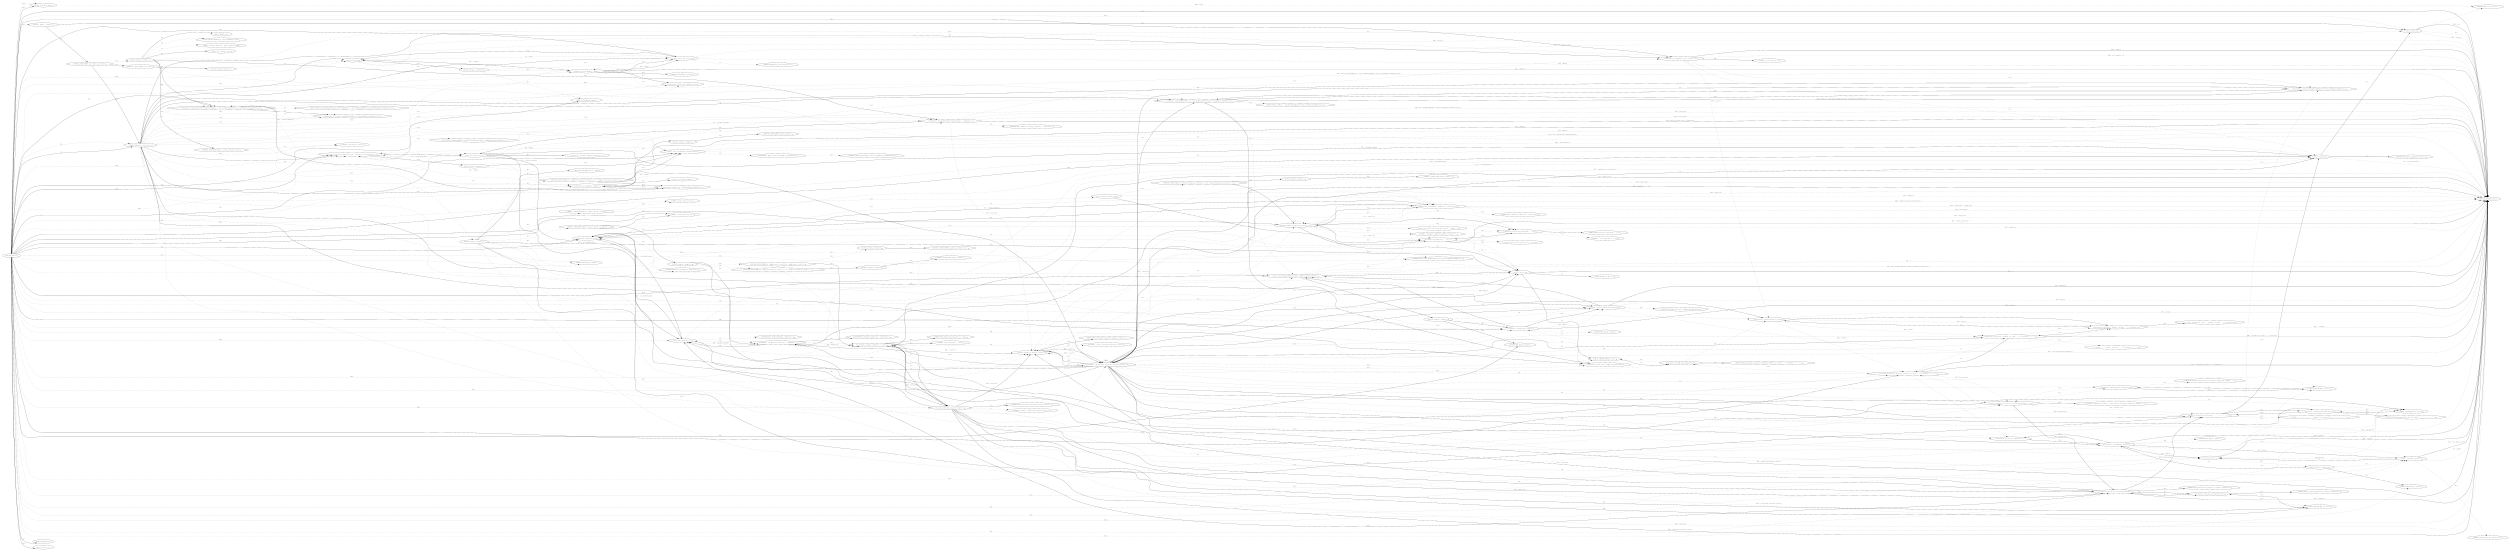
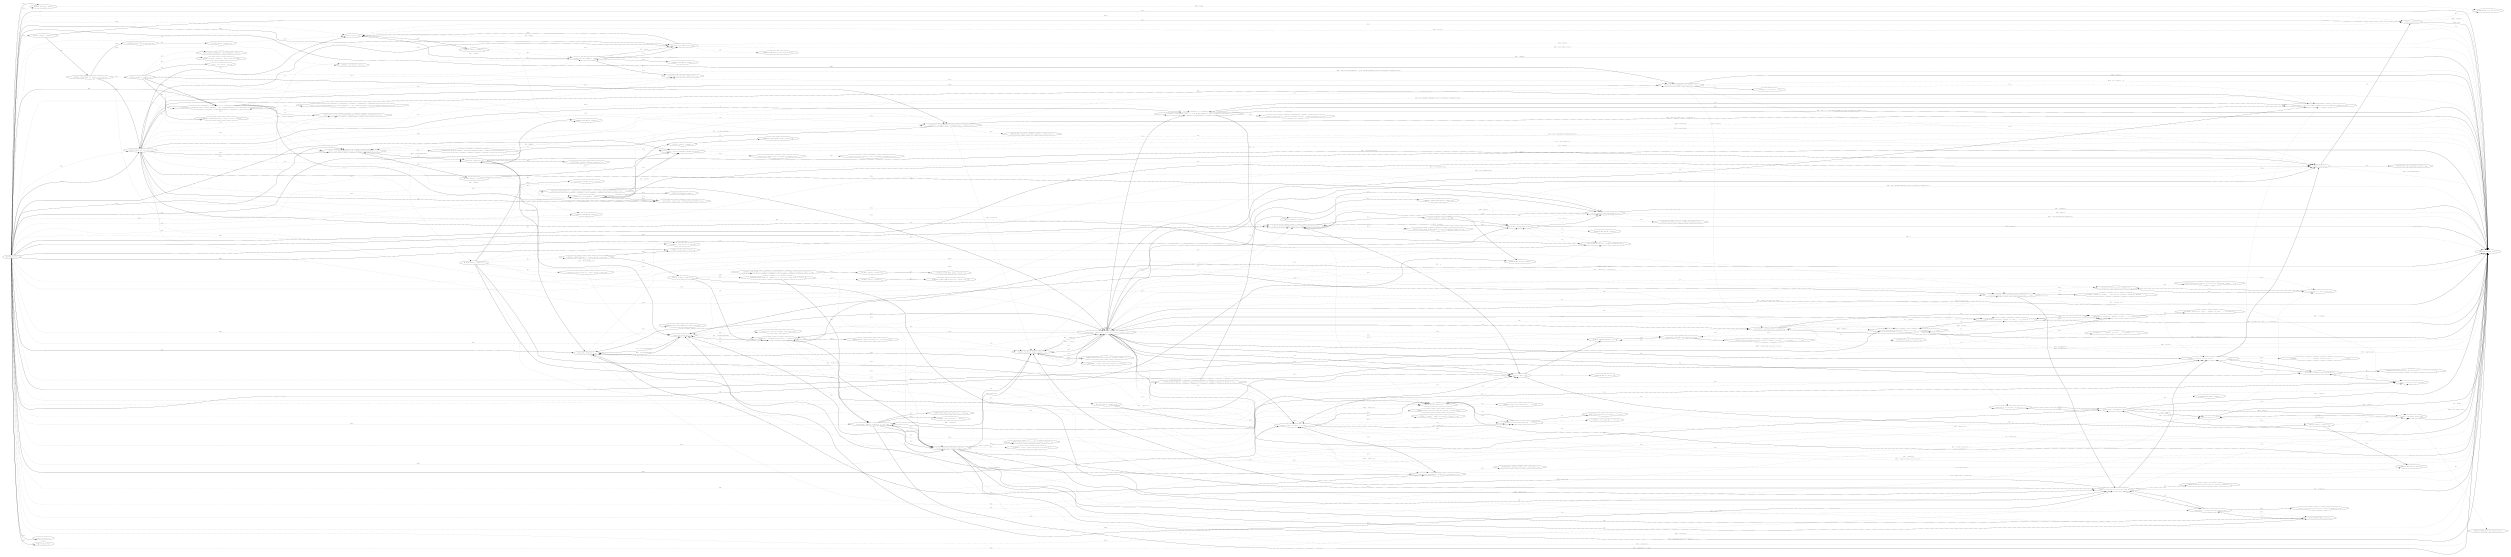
node "(JUMP_TARGET,out)": removed
edge "(IDENTIFIER,test,if (test))" -> "(IDENTIFIER,w,new BufferedWriter(new FileWriter(feedFile)))": now "(IDENTIFIER,test,if (test))" -> "(<init>,new BufferedWriter(new FileWriter(feedFile)))"
edge "(METHOD,main)" -> "(<init>,new FileWriter(feedFile))": now "(CONTROL_STRUCTURE,if (test),if (test))" -> "(<init>,new FileWriter(feedFile))"
node "(IDENTIFIER,casenr,++casenr)": added
